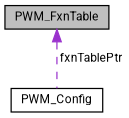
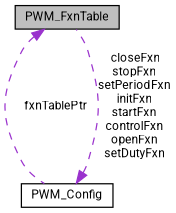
edge "PWM_FxnTable" -> "PWM_Config": added, label "closeFxn stopFxn setPeriodFxn initFxn startFxn controlFxn openFxn setDutyFxn"
